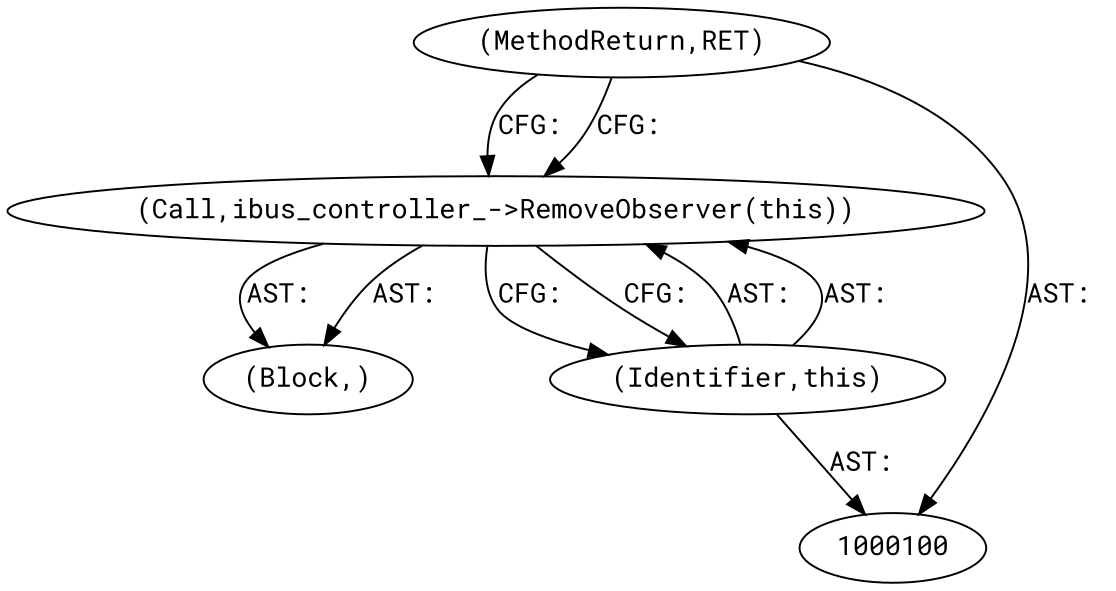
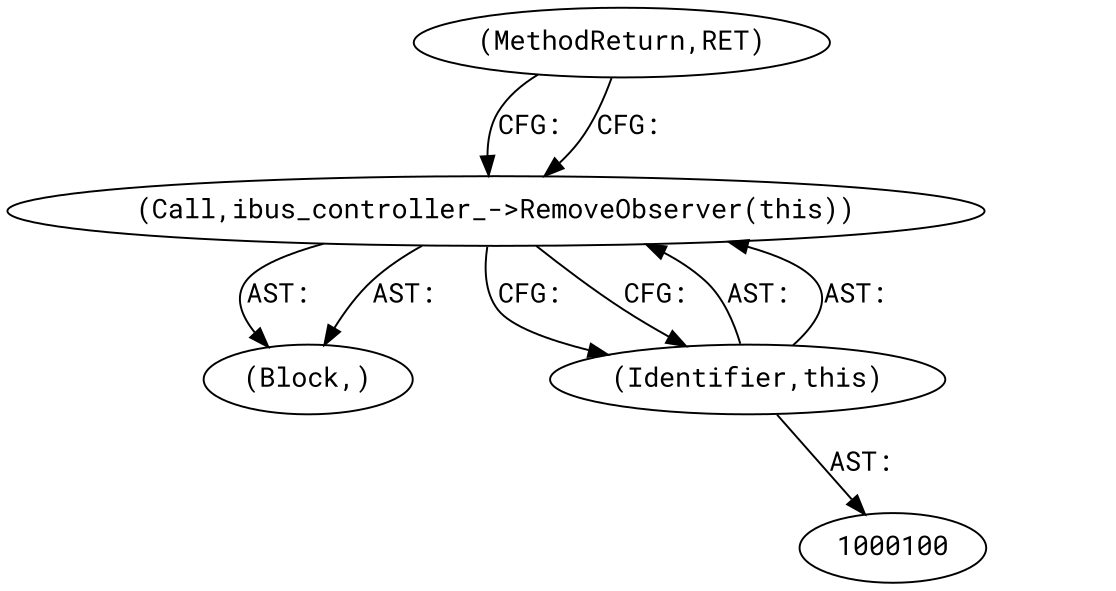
edge "(MethodReturn,RET)" -> "1000100": removed, label "AST:"
